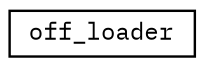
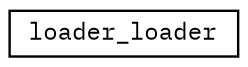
node "off_loader": label "off_loader" -> "loader_loader"
